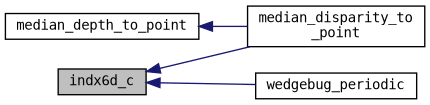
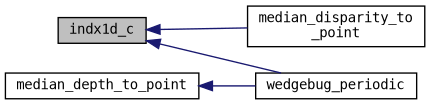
edge "median_disparity_to _point" -> "median_depth_to_point": now "wedgebug_periodic" -> "median_depth_to_point"
node "indx6d_c": label "indx6d_c" -> "indx1d_c"
